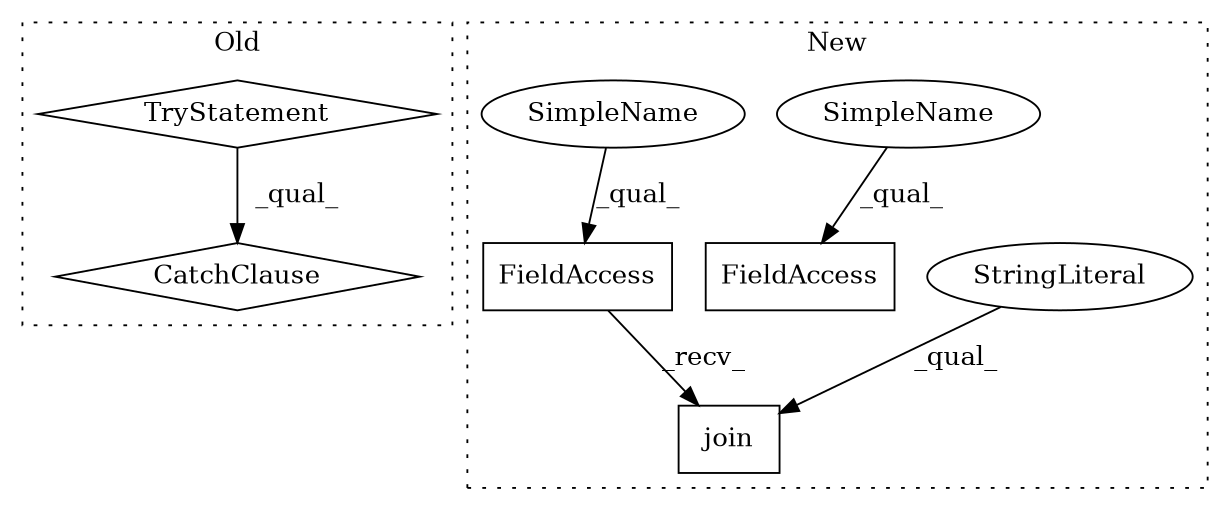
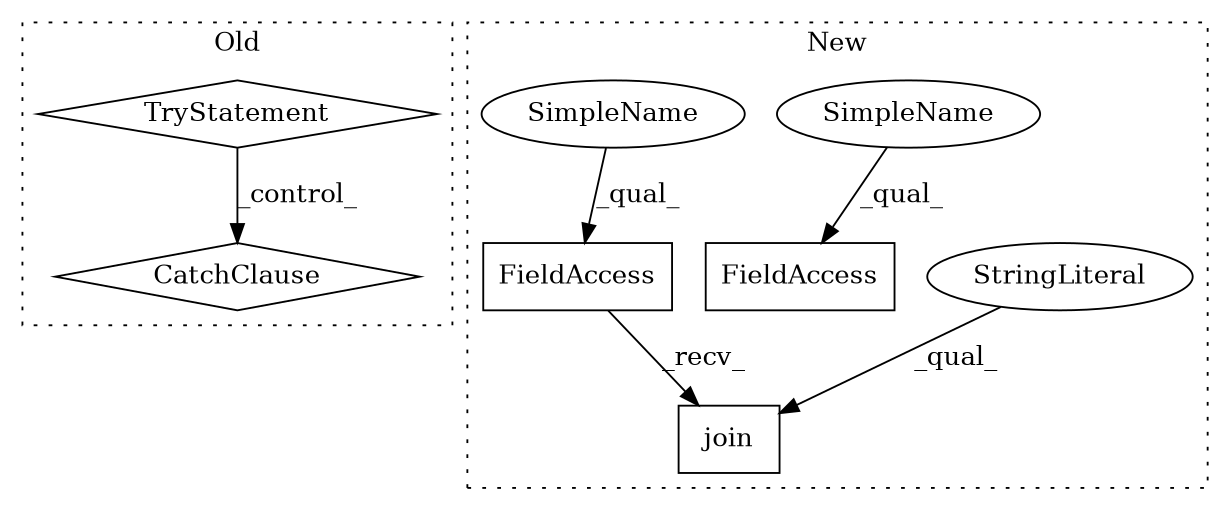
edge "TryStatement" -> "CatchClause": label "_qual_" -> "_control_"
